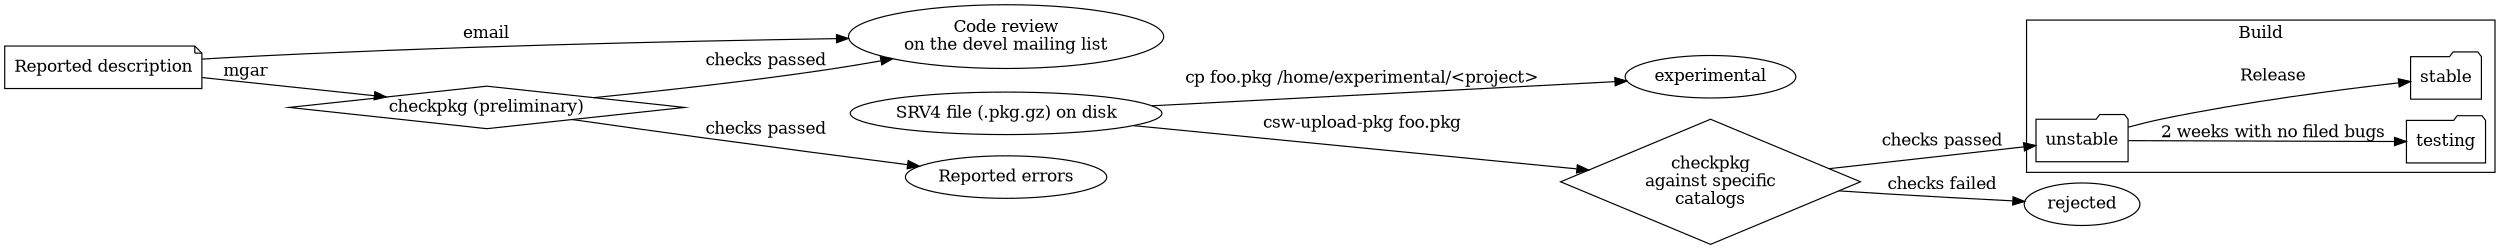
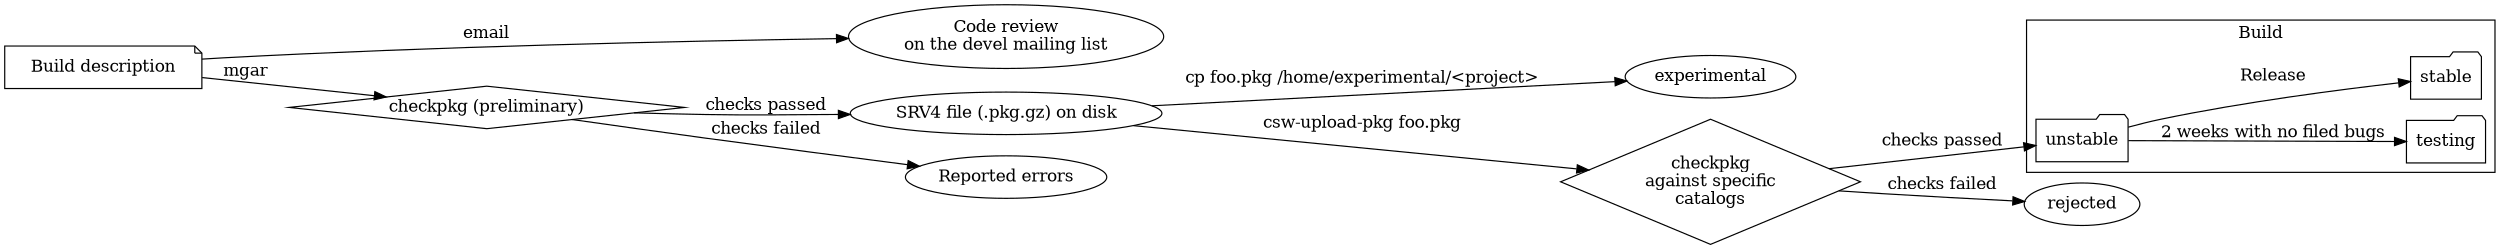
node "Reported description": label "Reported description" -> "Build description"
edge "checkpkg (preliminary)" -> "Code review on the devel mailing list": now "checkpkg (preliminary)" -> "SRV4 file (.pkg.gz) on disk"
edge "checkpkg (preliminary)" -> "Reported errors": label "checks passed" -> "checks failed"
